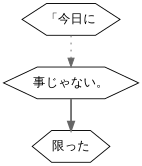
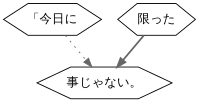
edge "事じゃない。" -> "限った": reversed
